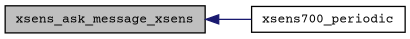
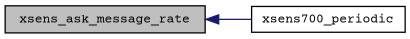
node "xsens_ask_message_xsens": label "xsens_ask_message_xsens" -> "xsens_ask_message_rate"
